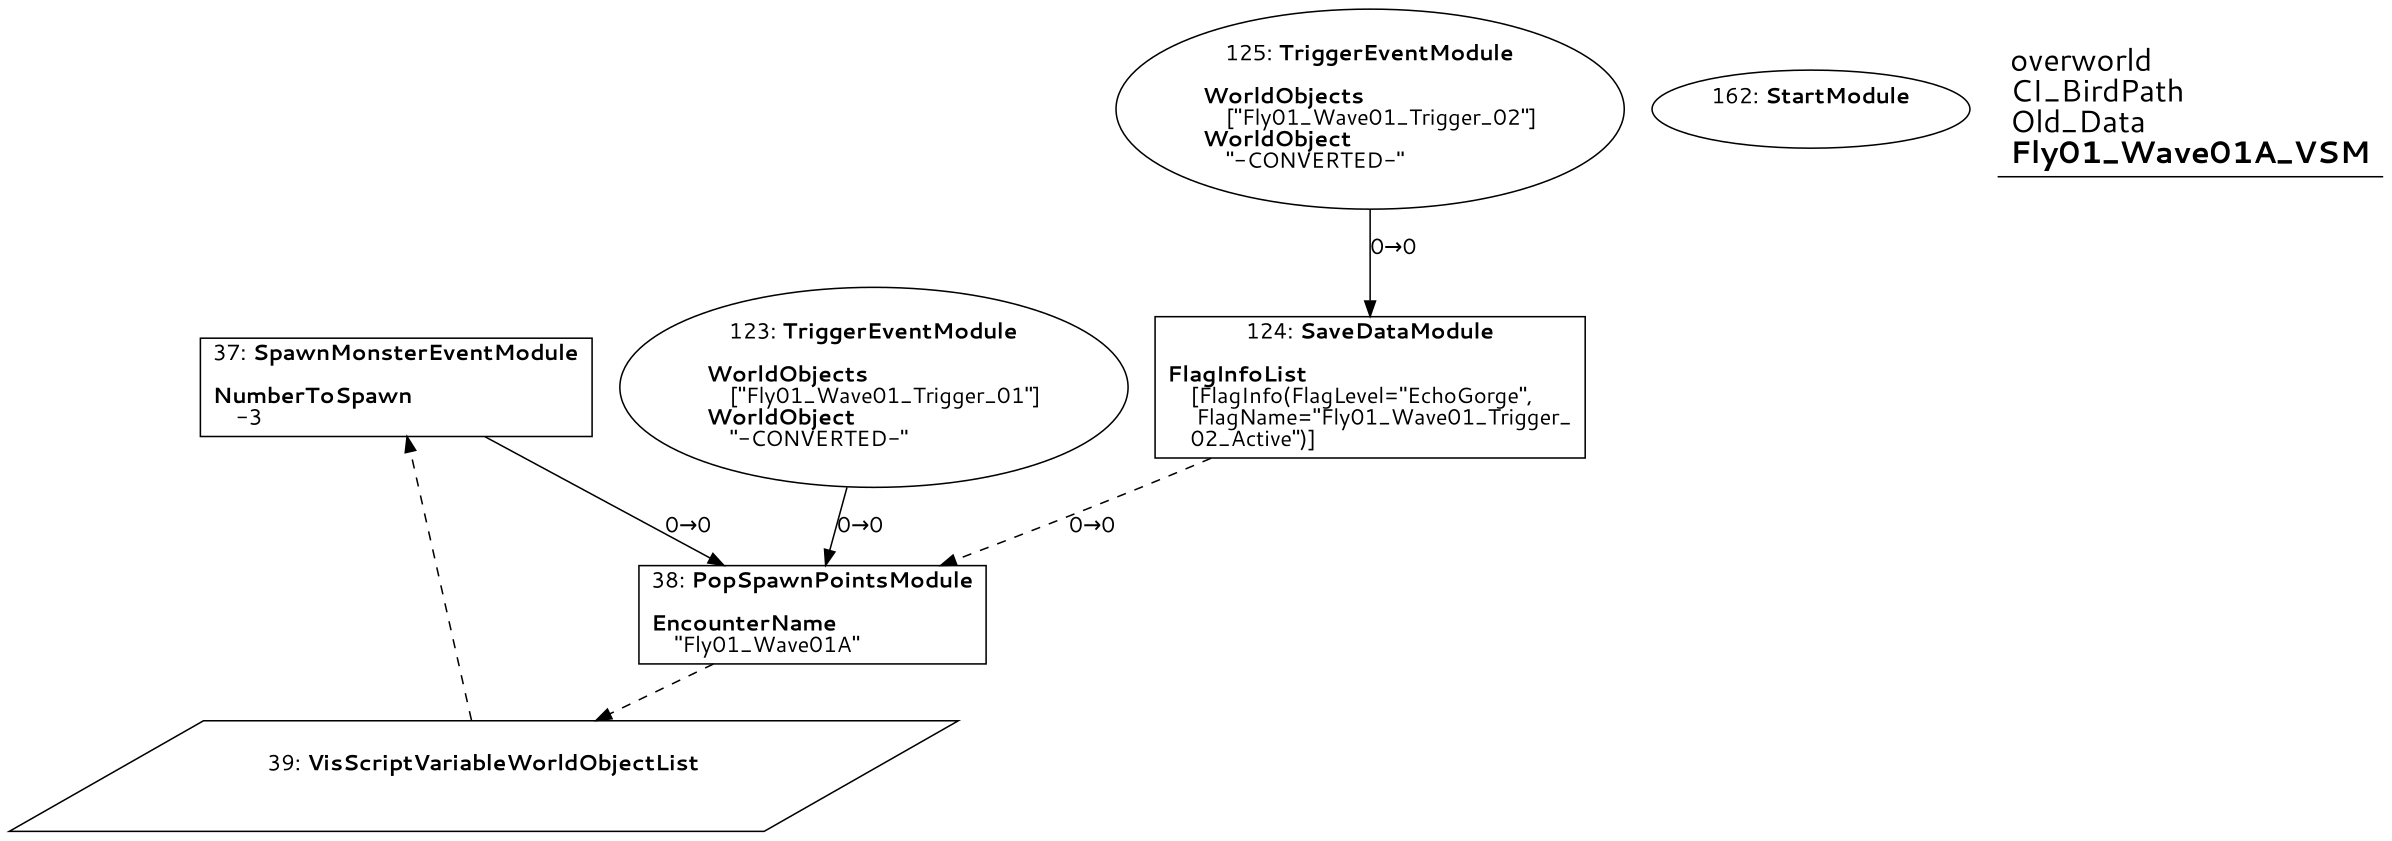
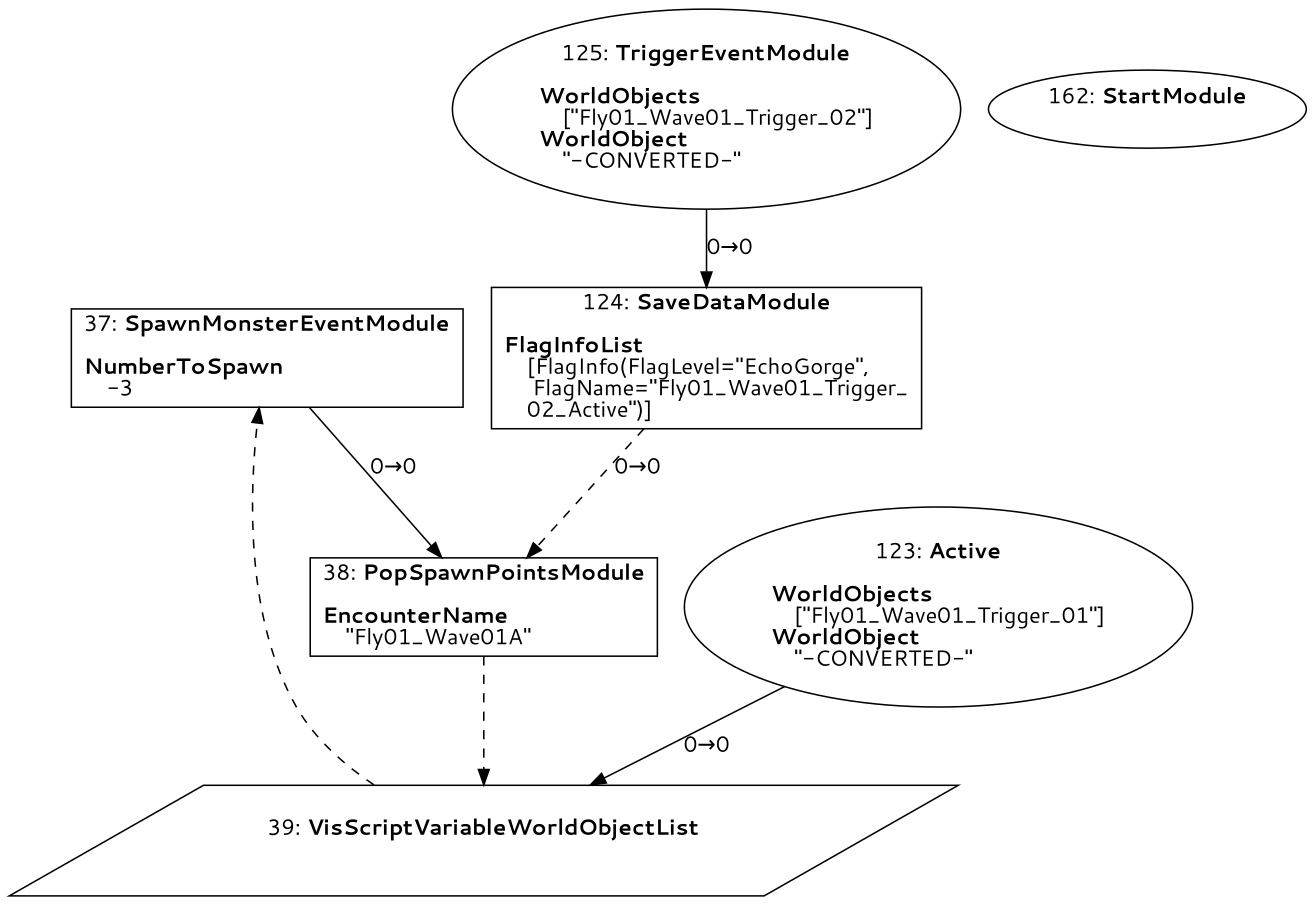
node "overworld": removed
node "123:": text "TriggerEventModule" -> "Active"
edge "123:" -> "38:": now "123:" -> "39:"
